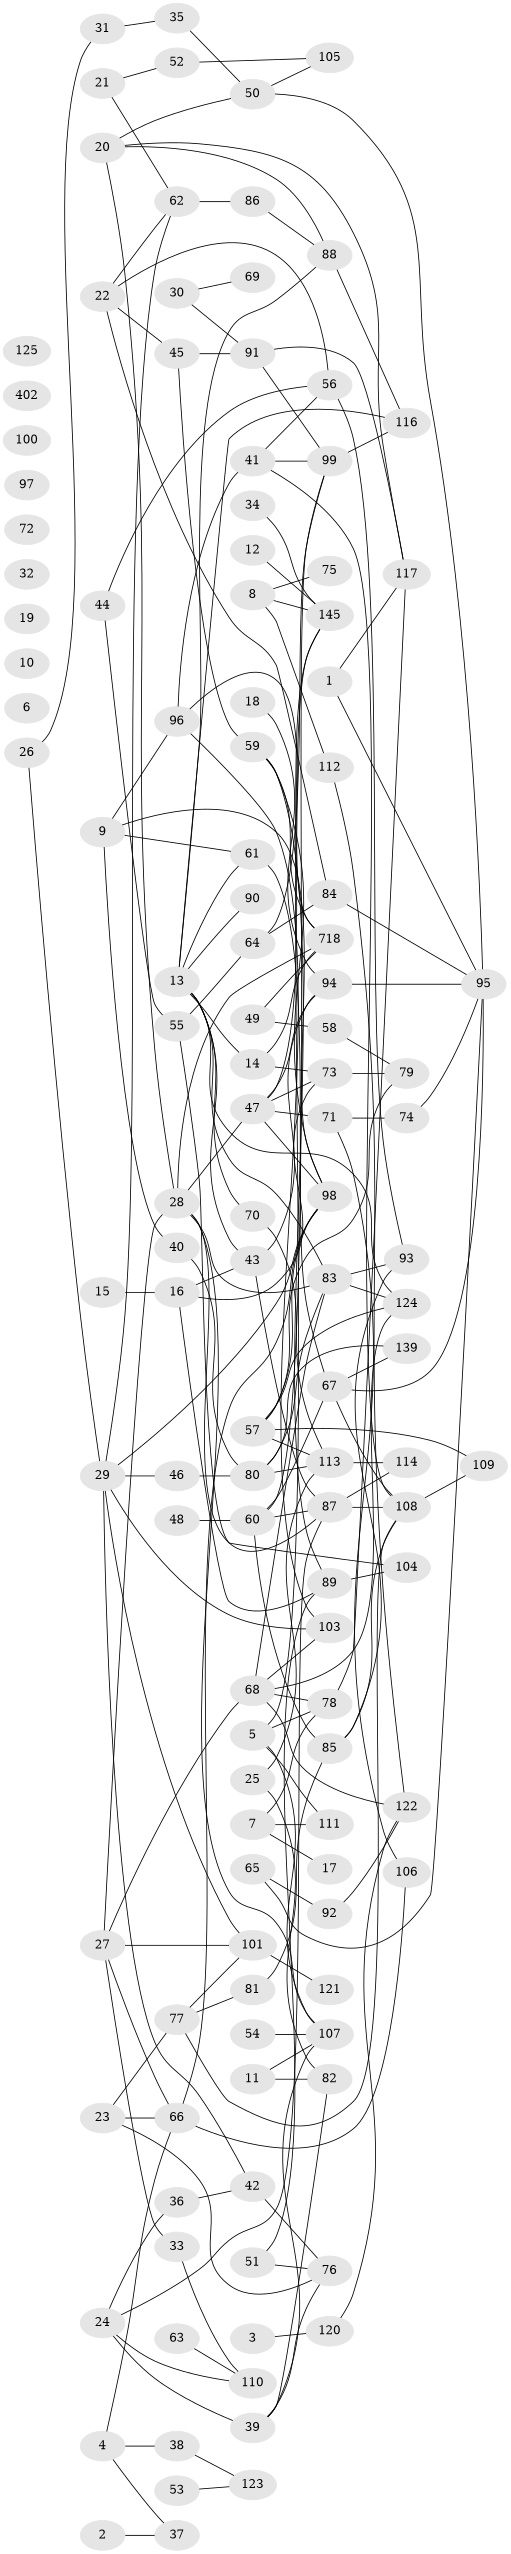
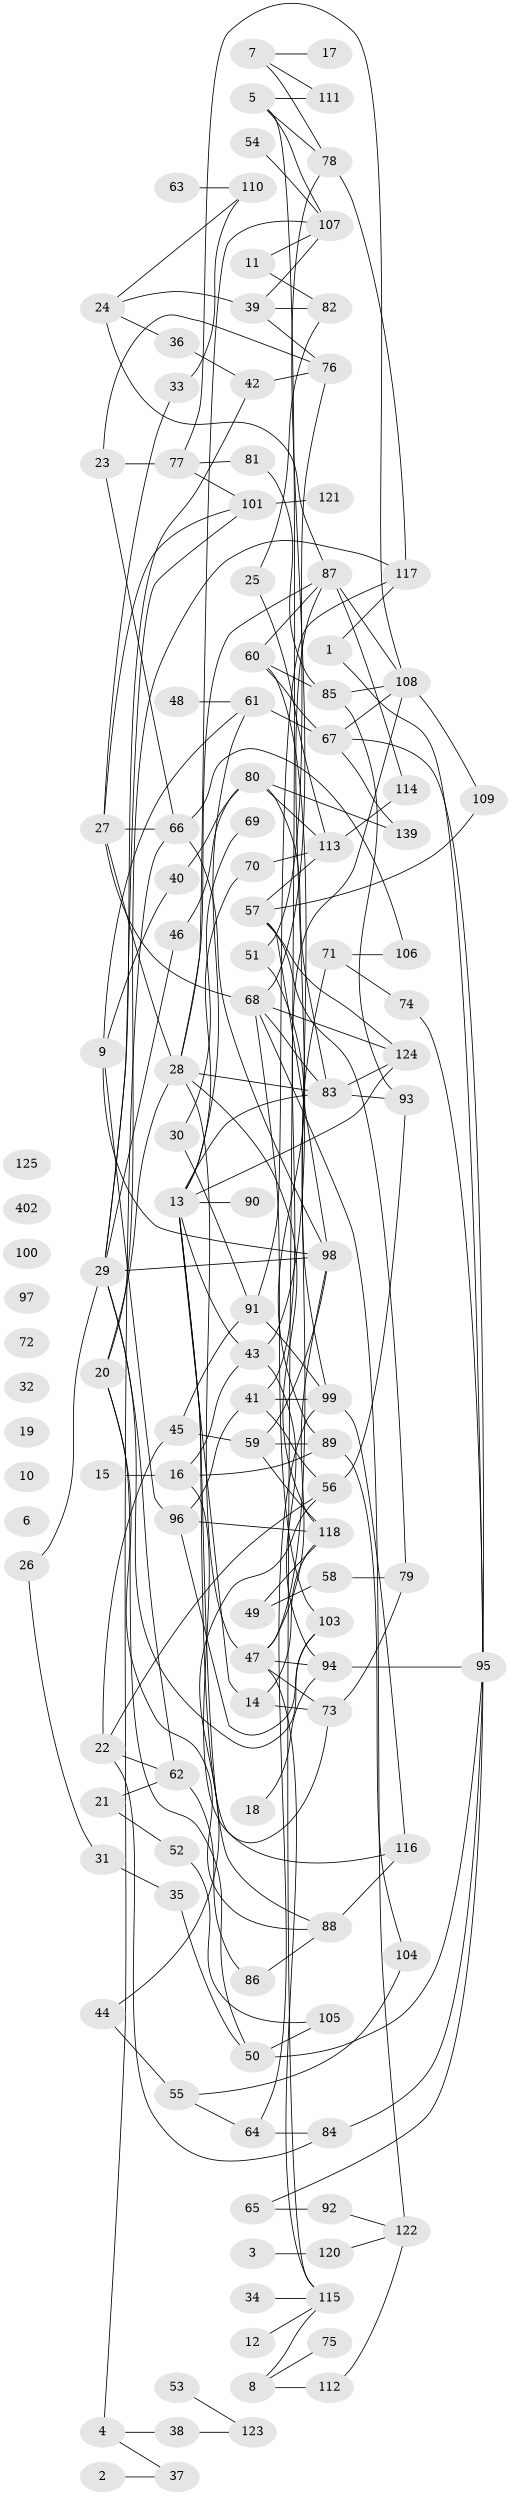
node "145": label "145" -> "115"
node "718": label "718" -> "118"
edge "48" -- "60": now "48" -- "61"
